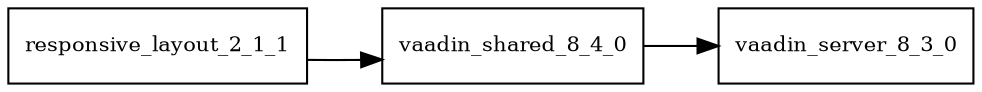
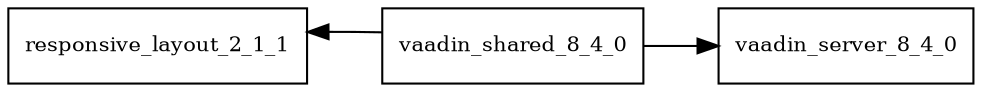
node "vaadin_server_8_3_0": label "vaadin_server_8_3_0" -> "vaadin_server_8_4_0"
edge "responsive_layout_2_1_1" -> "vaadin_shared_8_4_0": reversed
